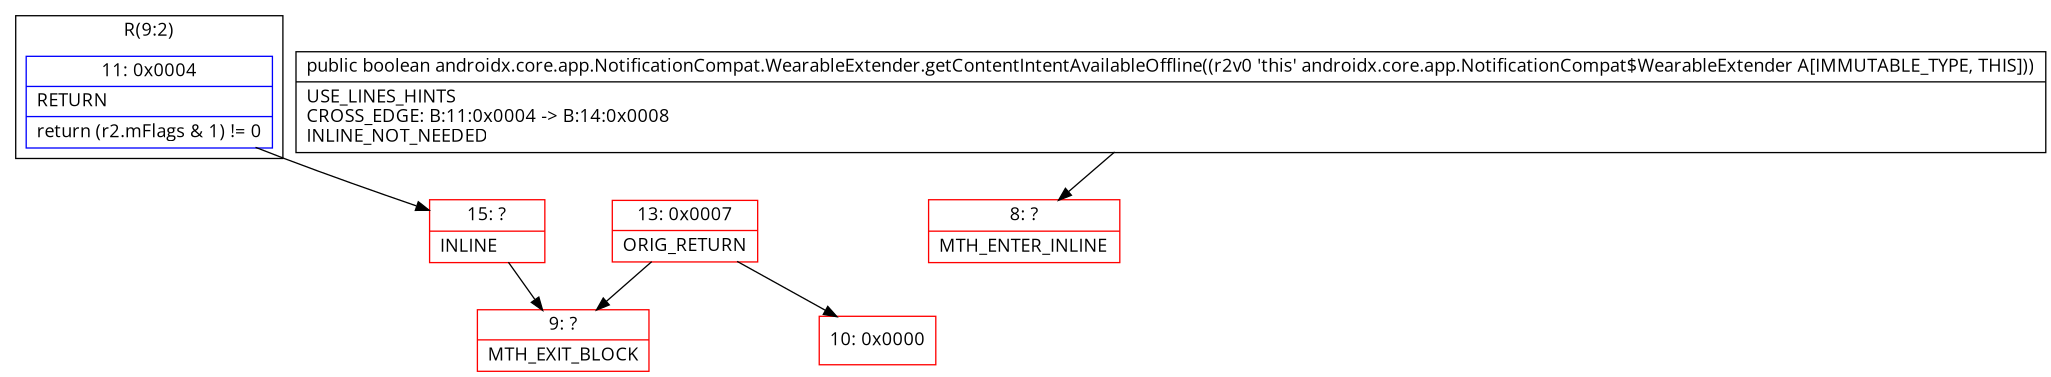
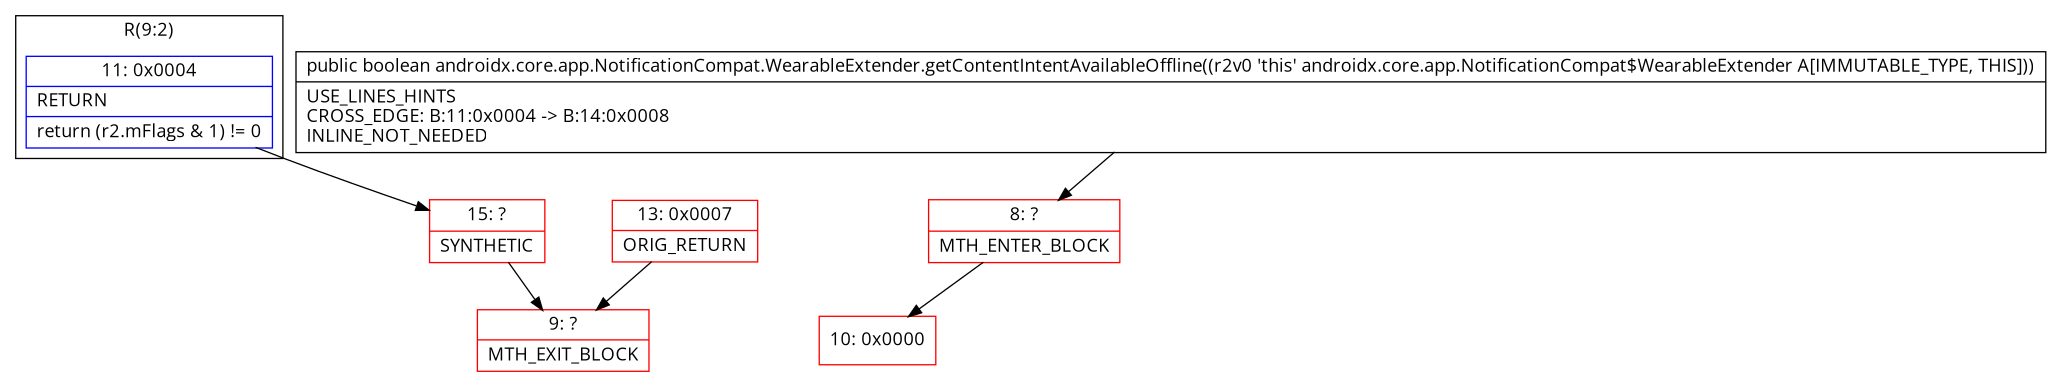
node "15: ?": text "INLINE" -> "SYNTHETIC"
node "8: ?": text "MTH_ENTER_INLINE" -> "MTH_ENTER_BLOCK"
edge "13: 0x0007" -> "10: 0x0000": now "8: ?" -> "10: 0x0000"
